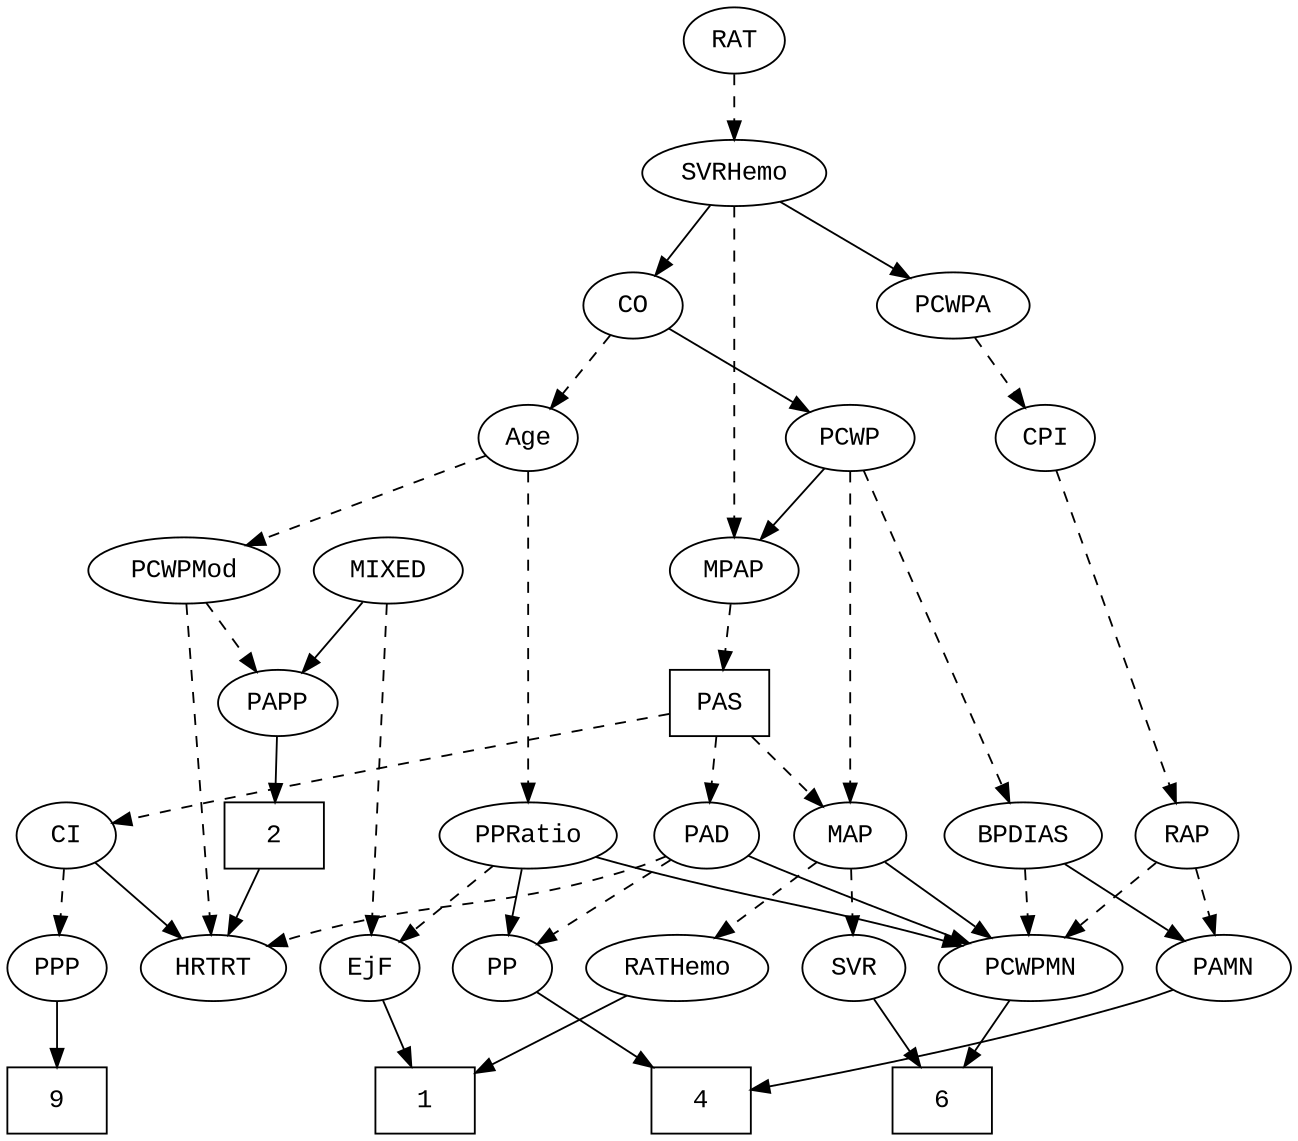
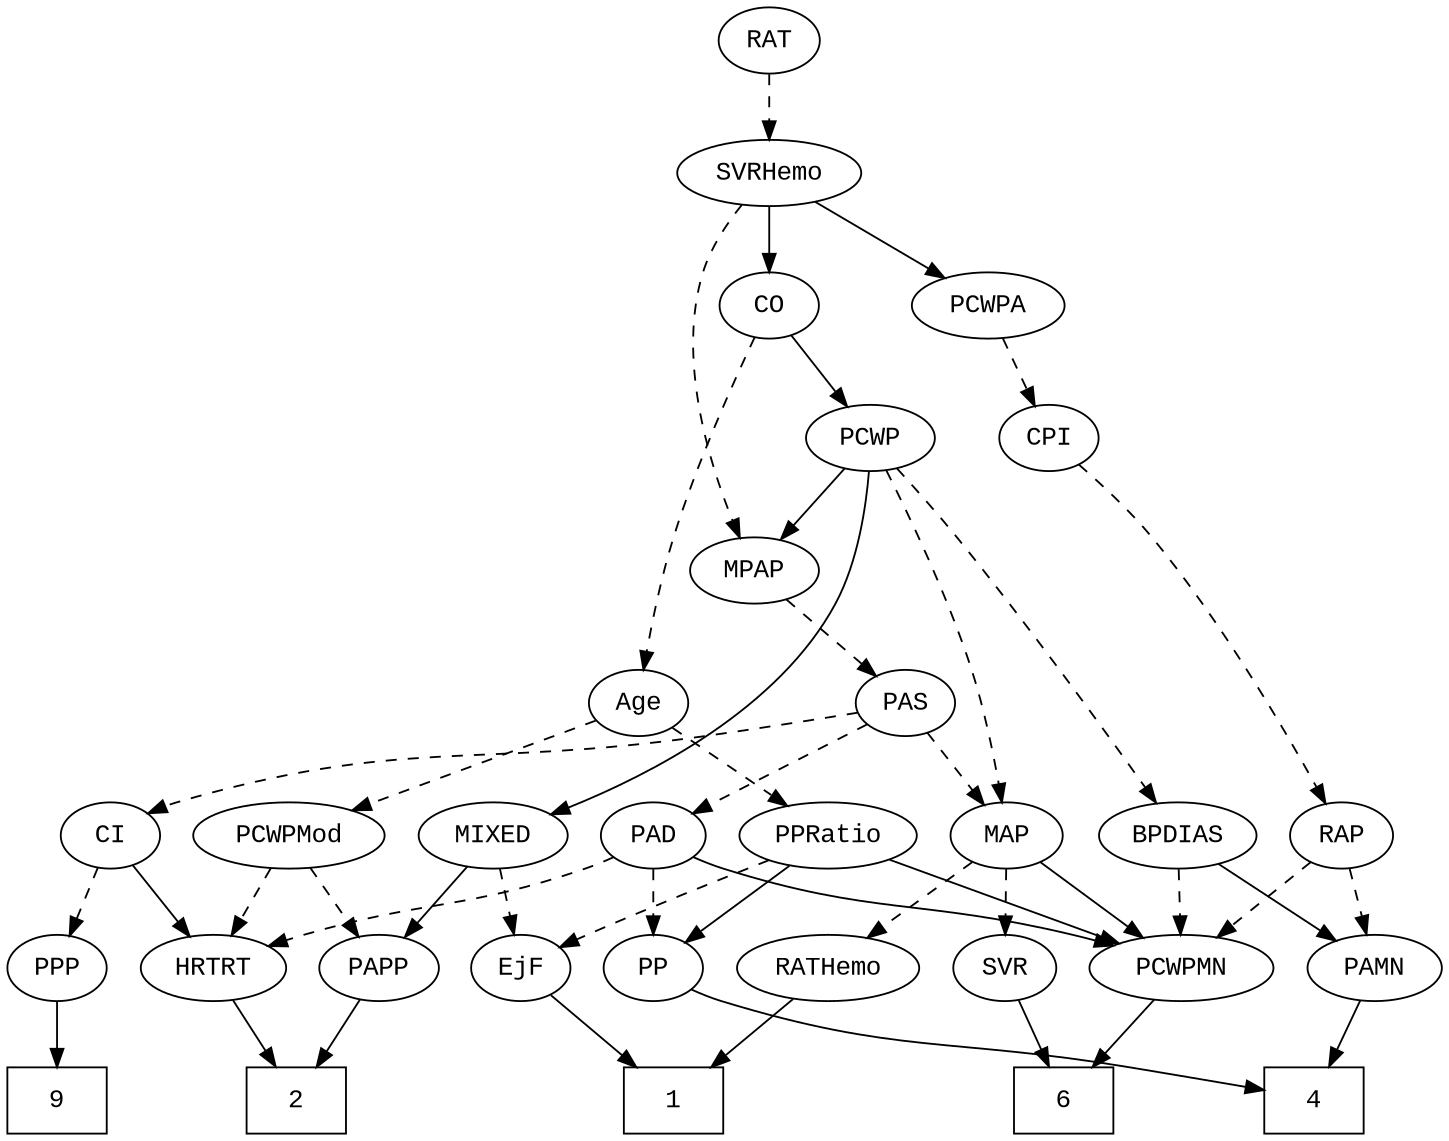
edge "PCWP" -> "MIXED": added
node "PAS": shape box -> ellipse
edge "2" -> "HRTRT": reversed
